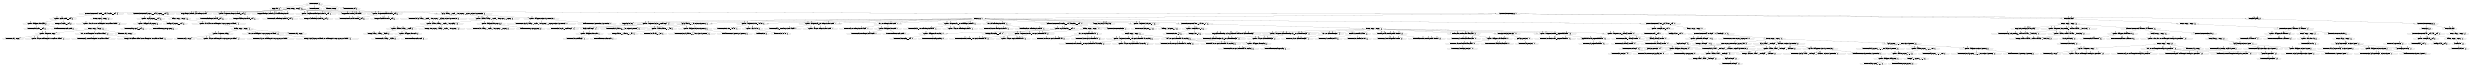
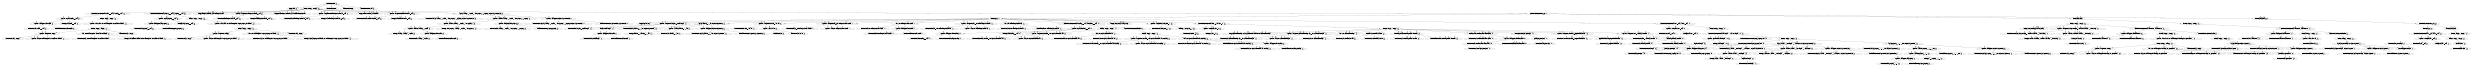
node "(IDENTIFIER,Project,log(message, Project.MSG_ERR))": removed
